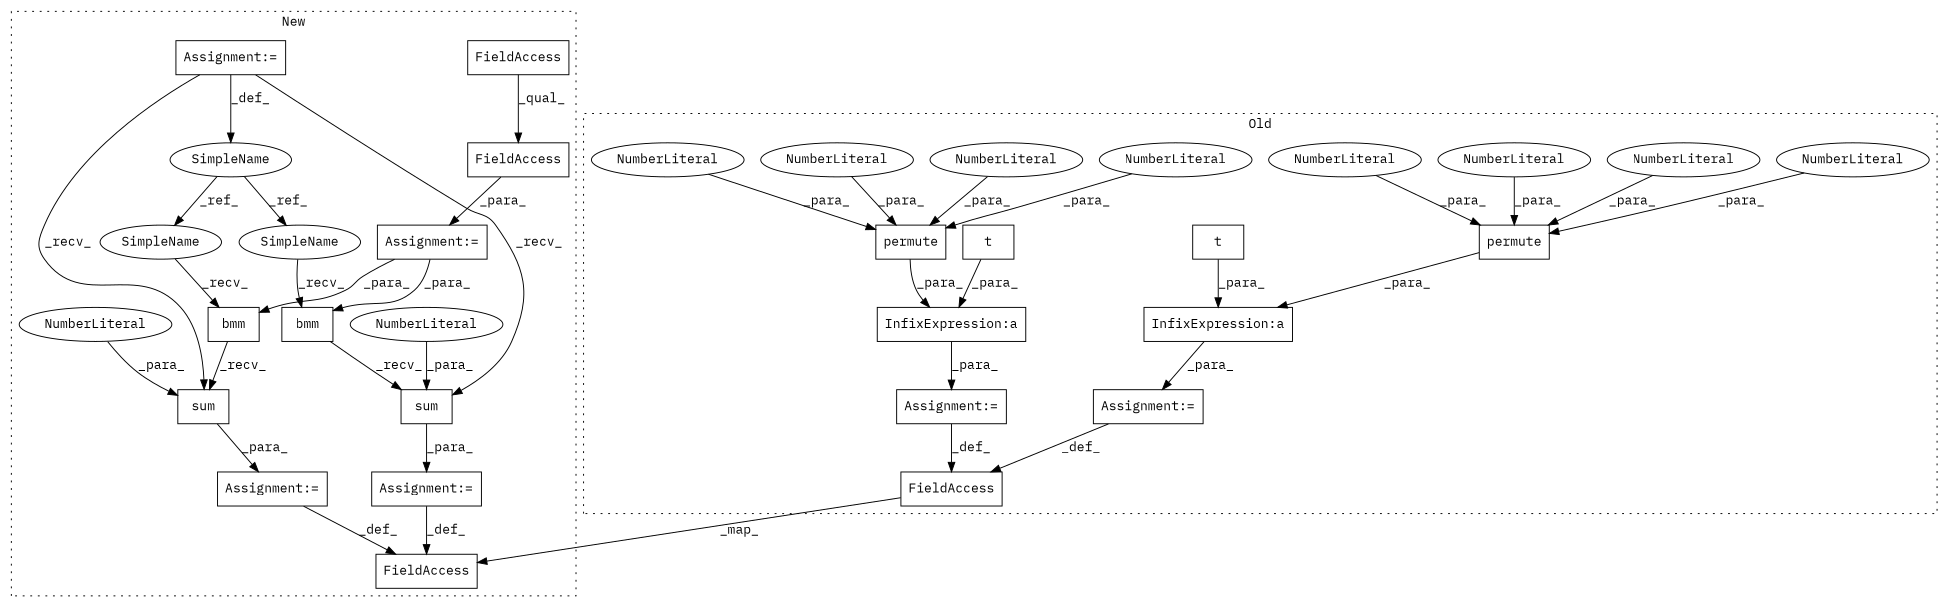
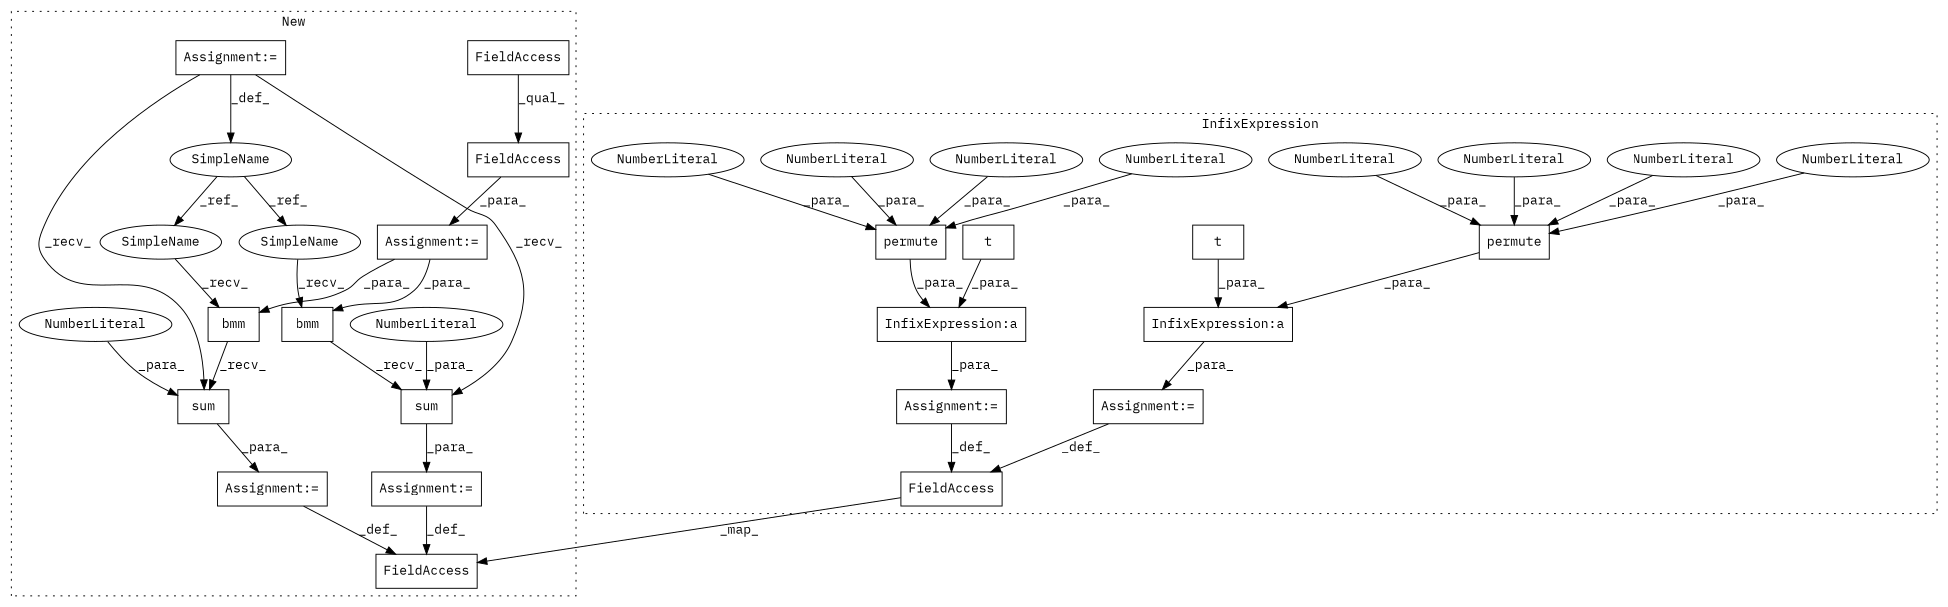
cluster "Old": label "Old" -> "InfixExpression"
